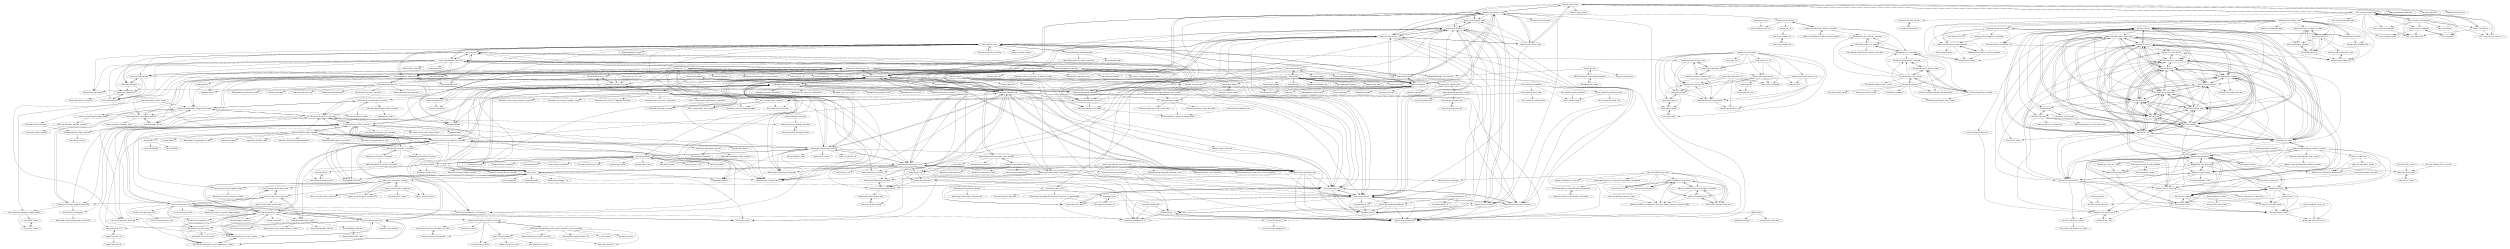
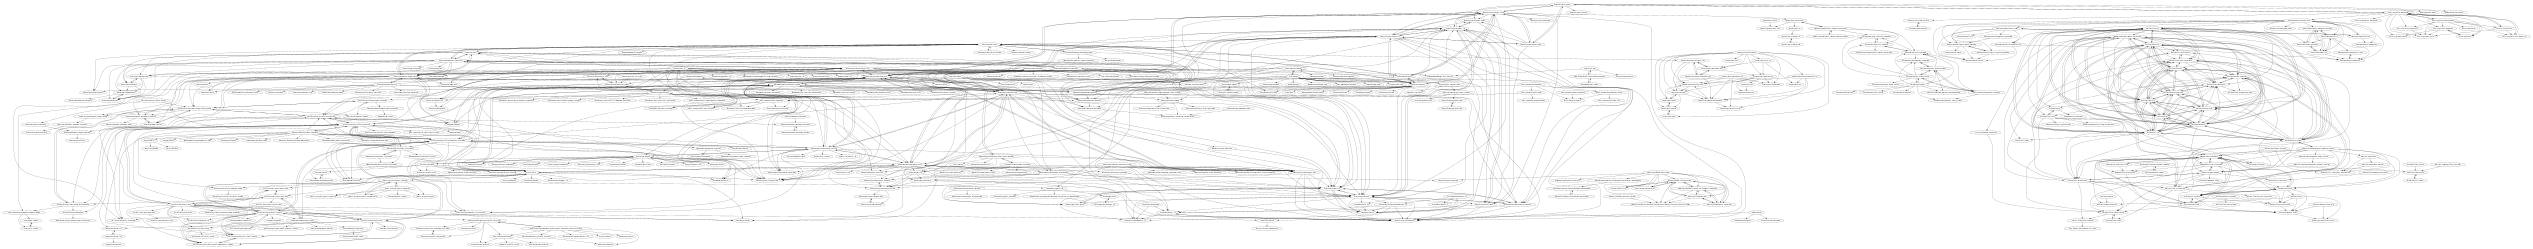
node "makerdao/awesome-makerdao": removed
